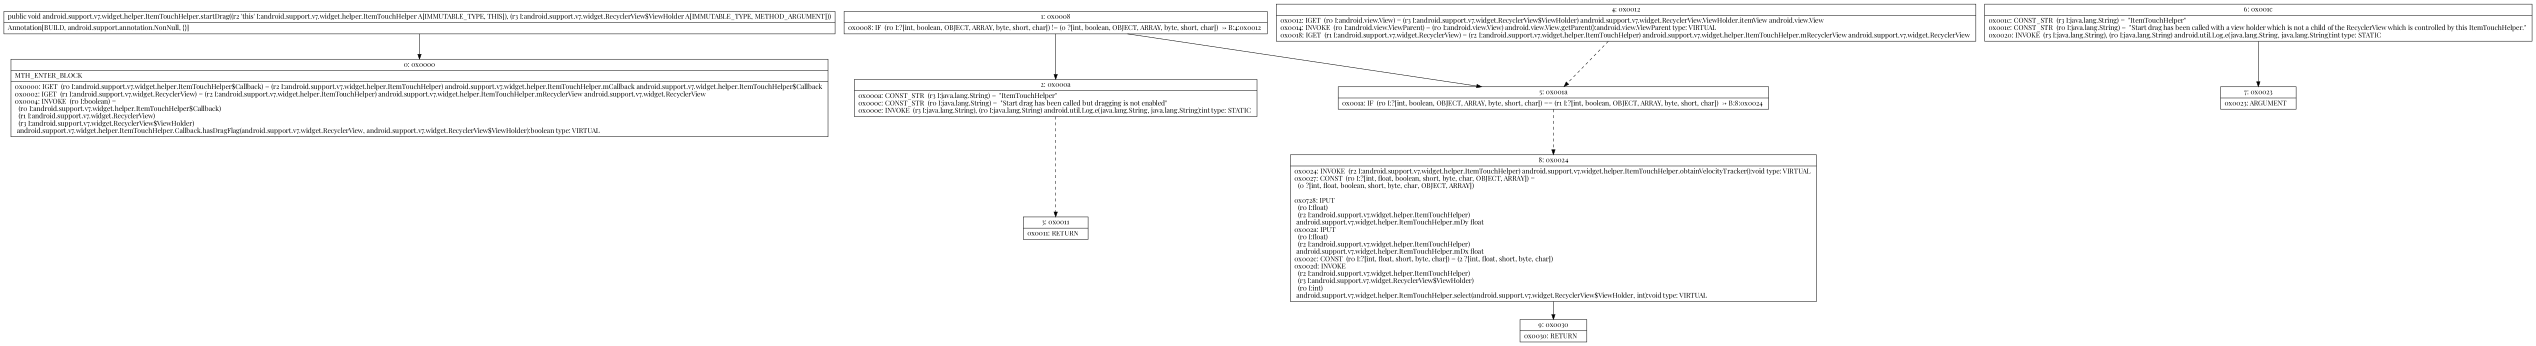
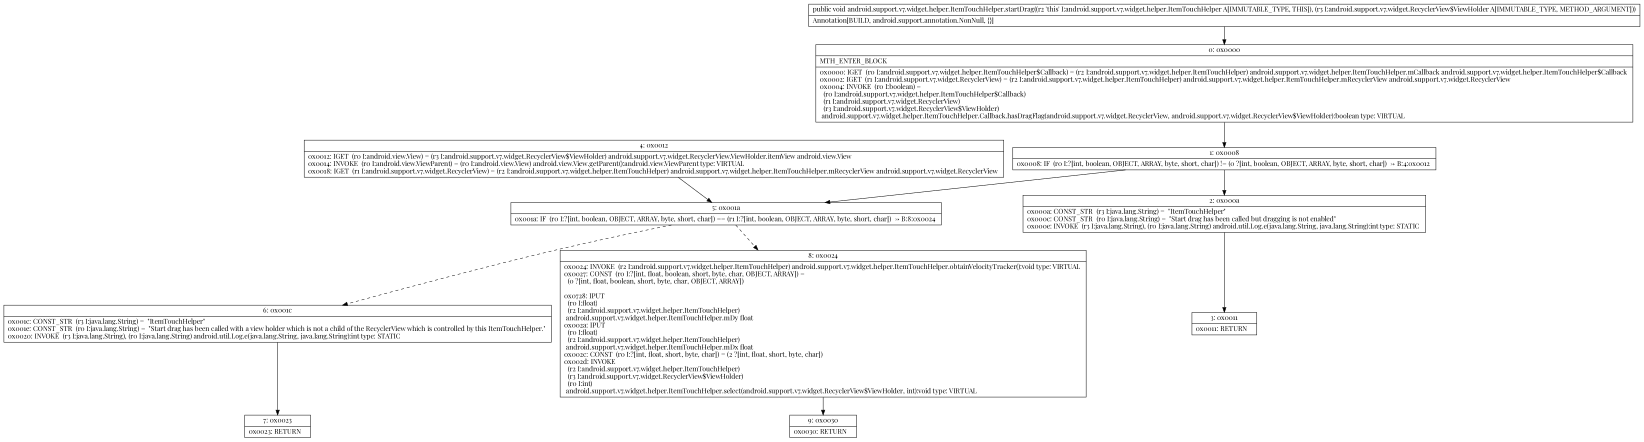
edge "4: 0x0012" -> "5: 0x001a": style dashed -> solid
node "7: 0x0023": text "0x0023: ARGUMENT" -> "0x0023: RETURN"
edge "0: 0x0000" -> "1: 0x0008": added
edge "2: 0x000a" -> "3: 0x0011": style dashed -> solid
edge "5: 0x001a" -> "6: 0x001c": added
